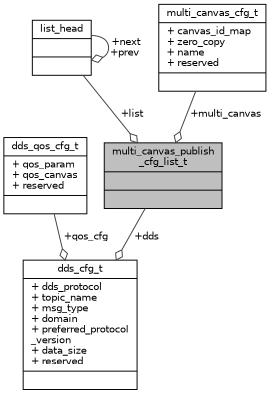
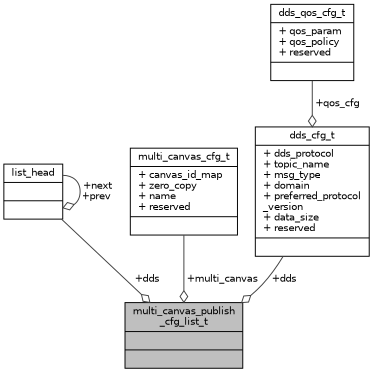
edge "list_head" -> "multi_canvas_publish": label " +list" -> " +dds"
node "dds_qos_cfg_t": text "+ qos_canvas" -> "+ qos_policy"
edge "multi_canvas_publish" -> "dds_cfg_t": reversed
